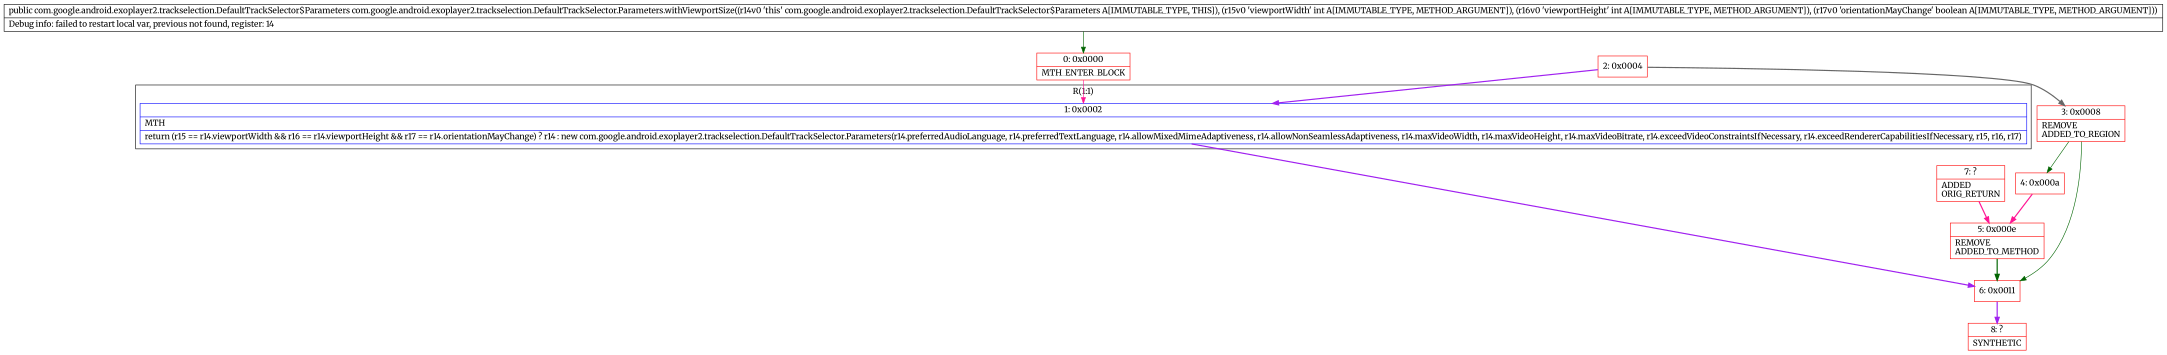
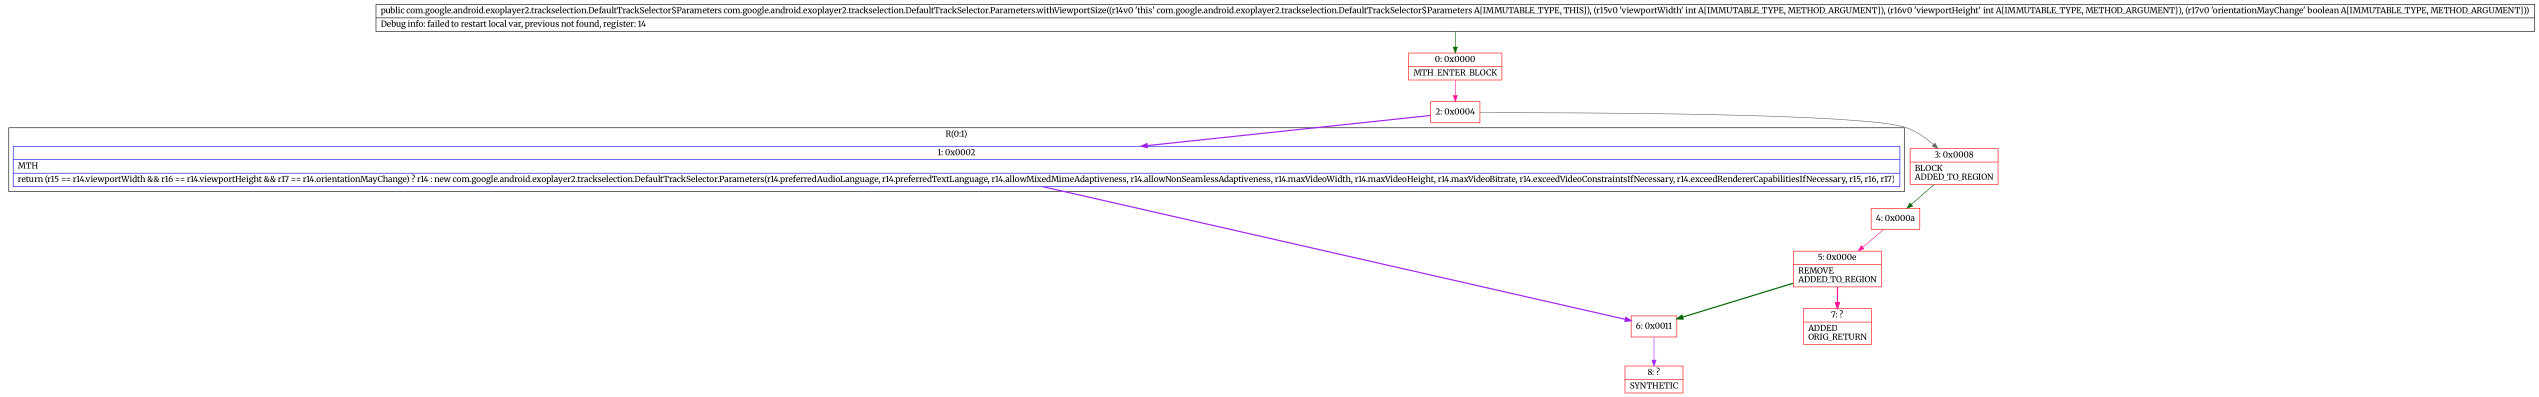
edge "2: 0x0004" -> "3: 0x0008": style bold -> solid
edge "0: 0x0000" -> "1: 0x0002": now "0: 0x0000" -> "2: 0x0004"
cluster "R(1:1)": label "R(1:1)" -> "R(0:1)"
node "3: 0x0008": text "REMOVE" -> "BLOCK"
edge "4: 0x000a" -> "5: 0x000e": style bold -> solid
edge "7: ?" -> "5: 0x000e": reversed
edge "3: 0x0008" -> "6: 0x0011": removed
node "5: 0x000e": text "ADDED_TO_METHOD" -> "ADDED_TO_REGION"
edge "6: 0x0011" -> "8: ?": style bold -> solid
